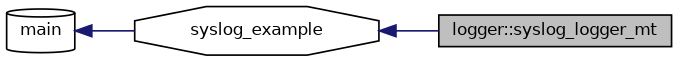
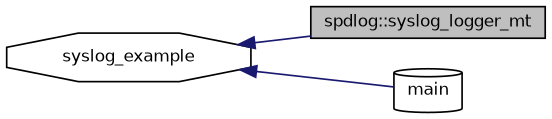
edge "syslog_example" -> "main": reversed
node "logger::syslog_logger_mt": label "logger::syslog_logger_mt" -> "spdlog::syslog_logger_mt"
